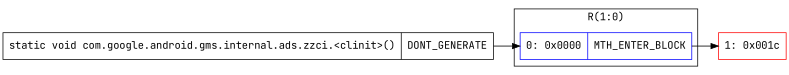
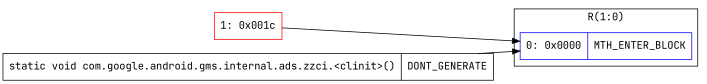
edge "0: 0x0000" -> "1: 0x001c": reversed
